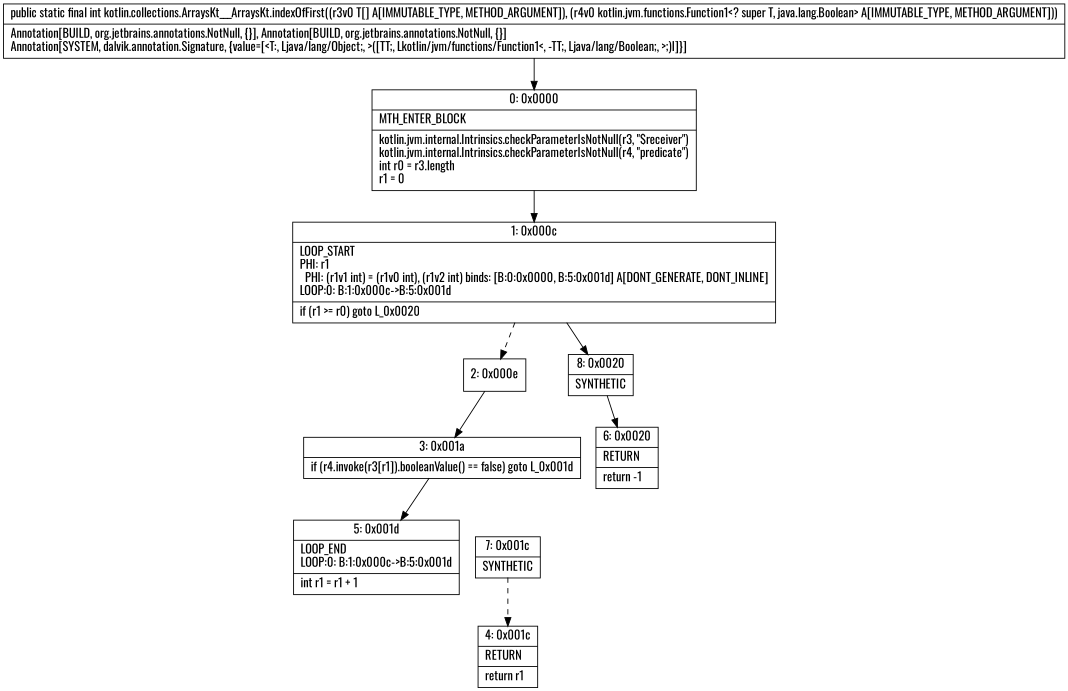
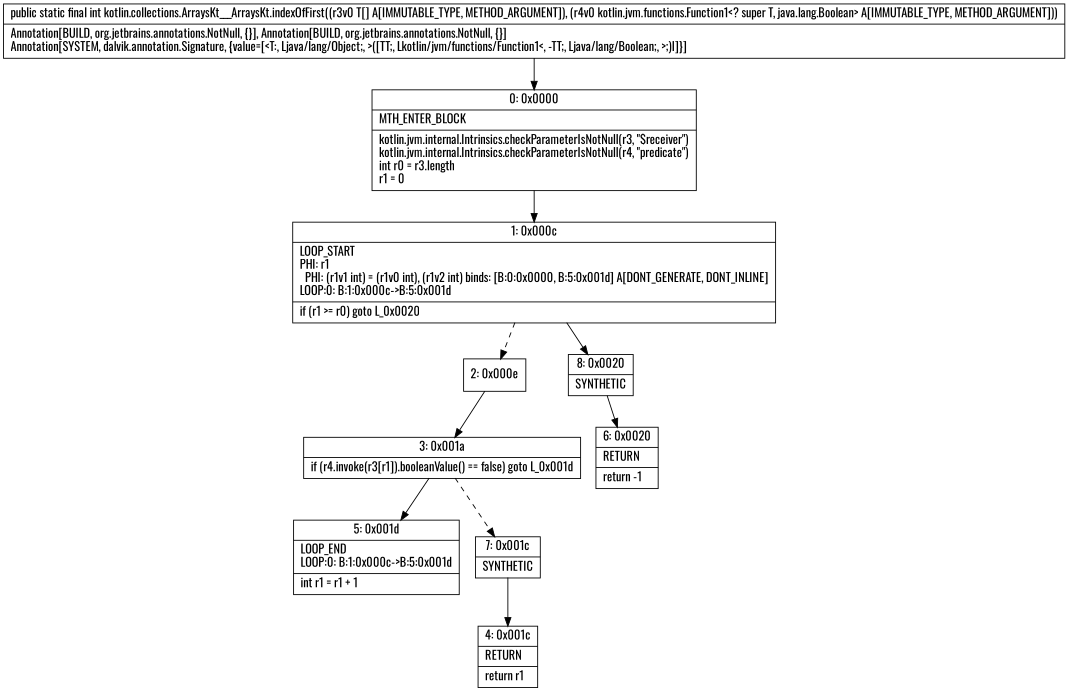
edge "3: 0x001a" -> "7: 0x001c": added
edge "7: 0x001c" -> "4: 0x001c": style dashed -> solid
